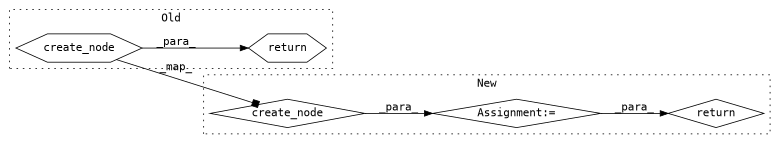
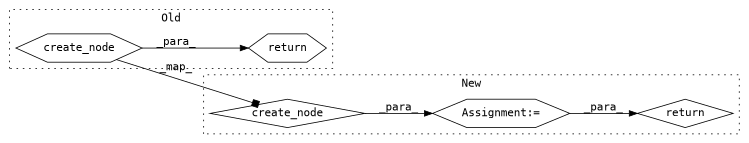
node "Assignment:=": shape diamond -> hexagon
